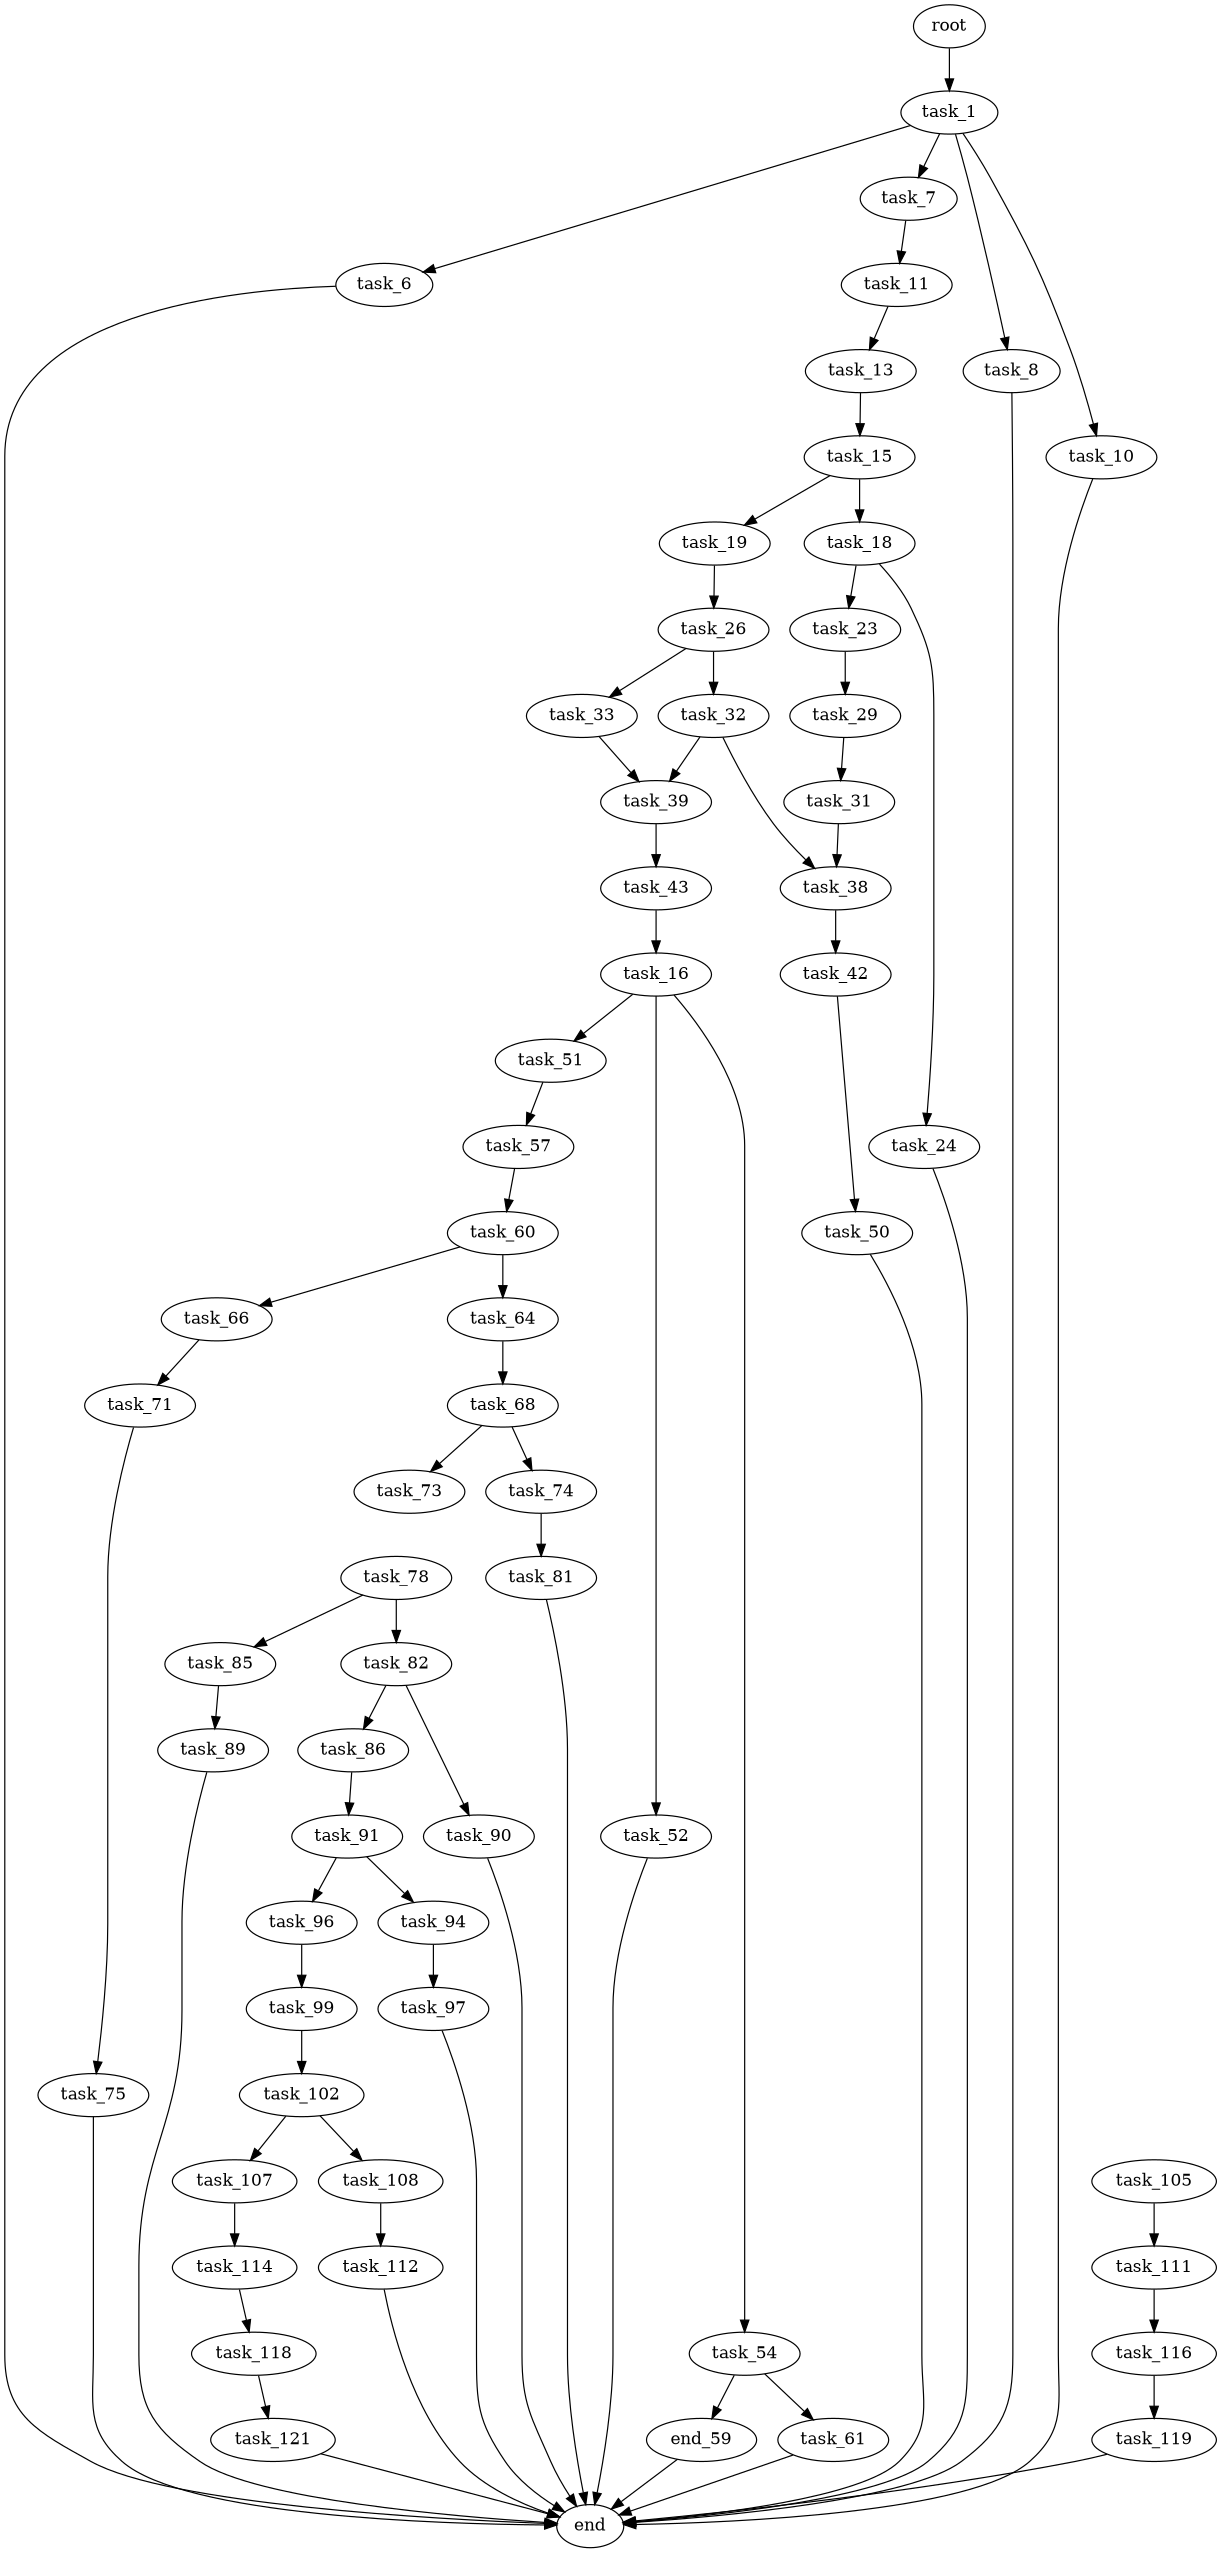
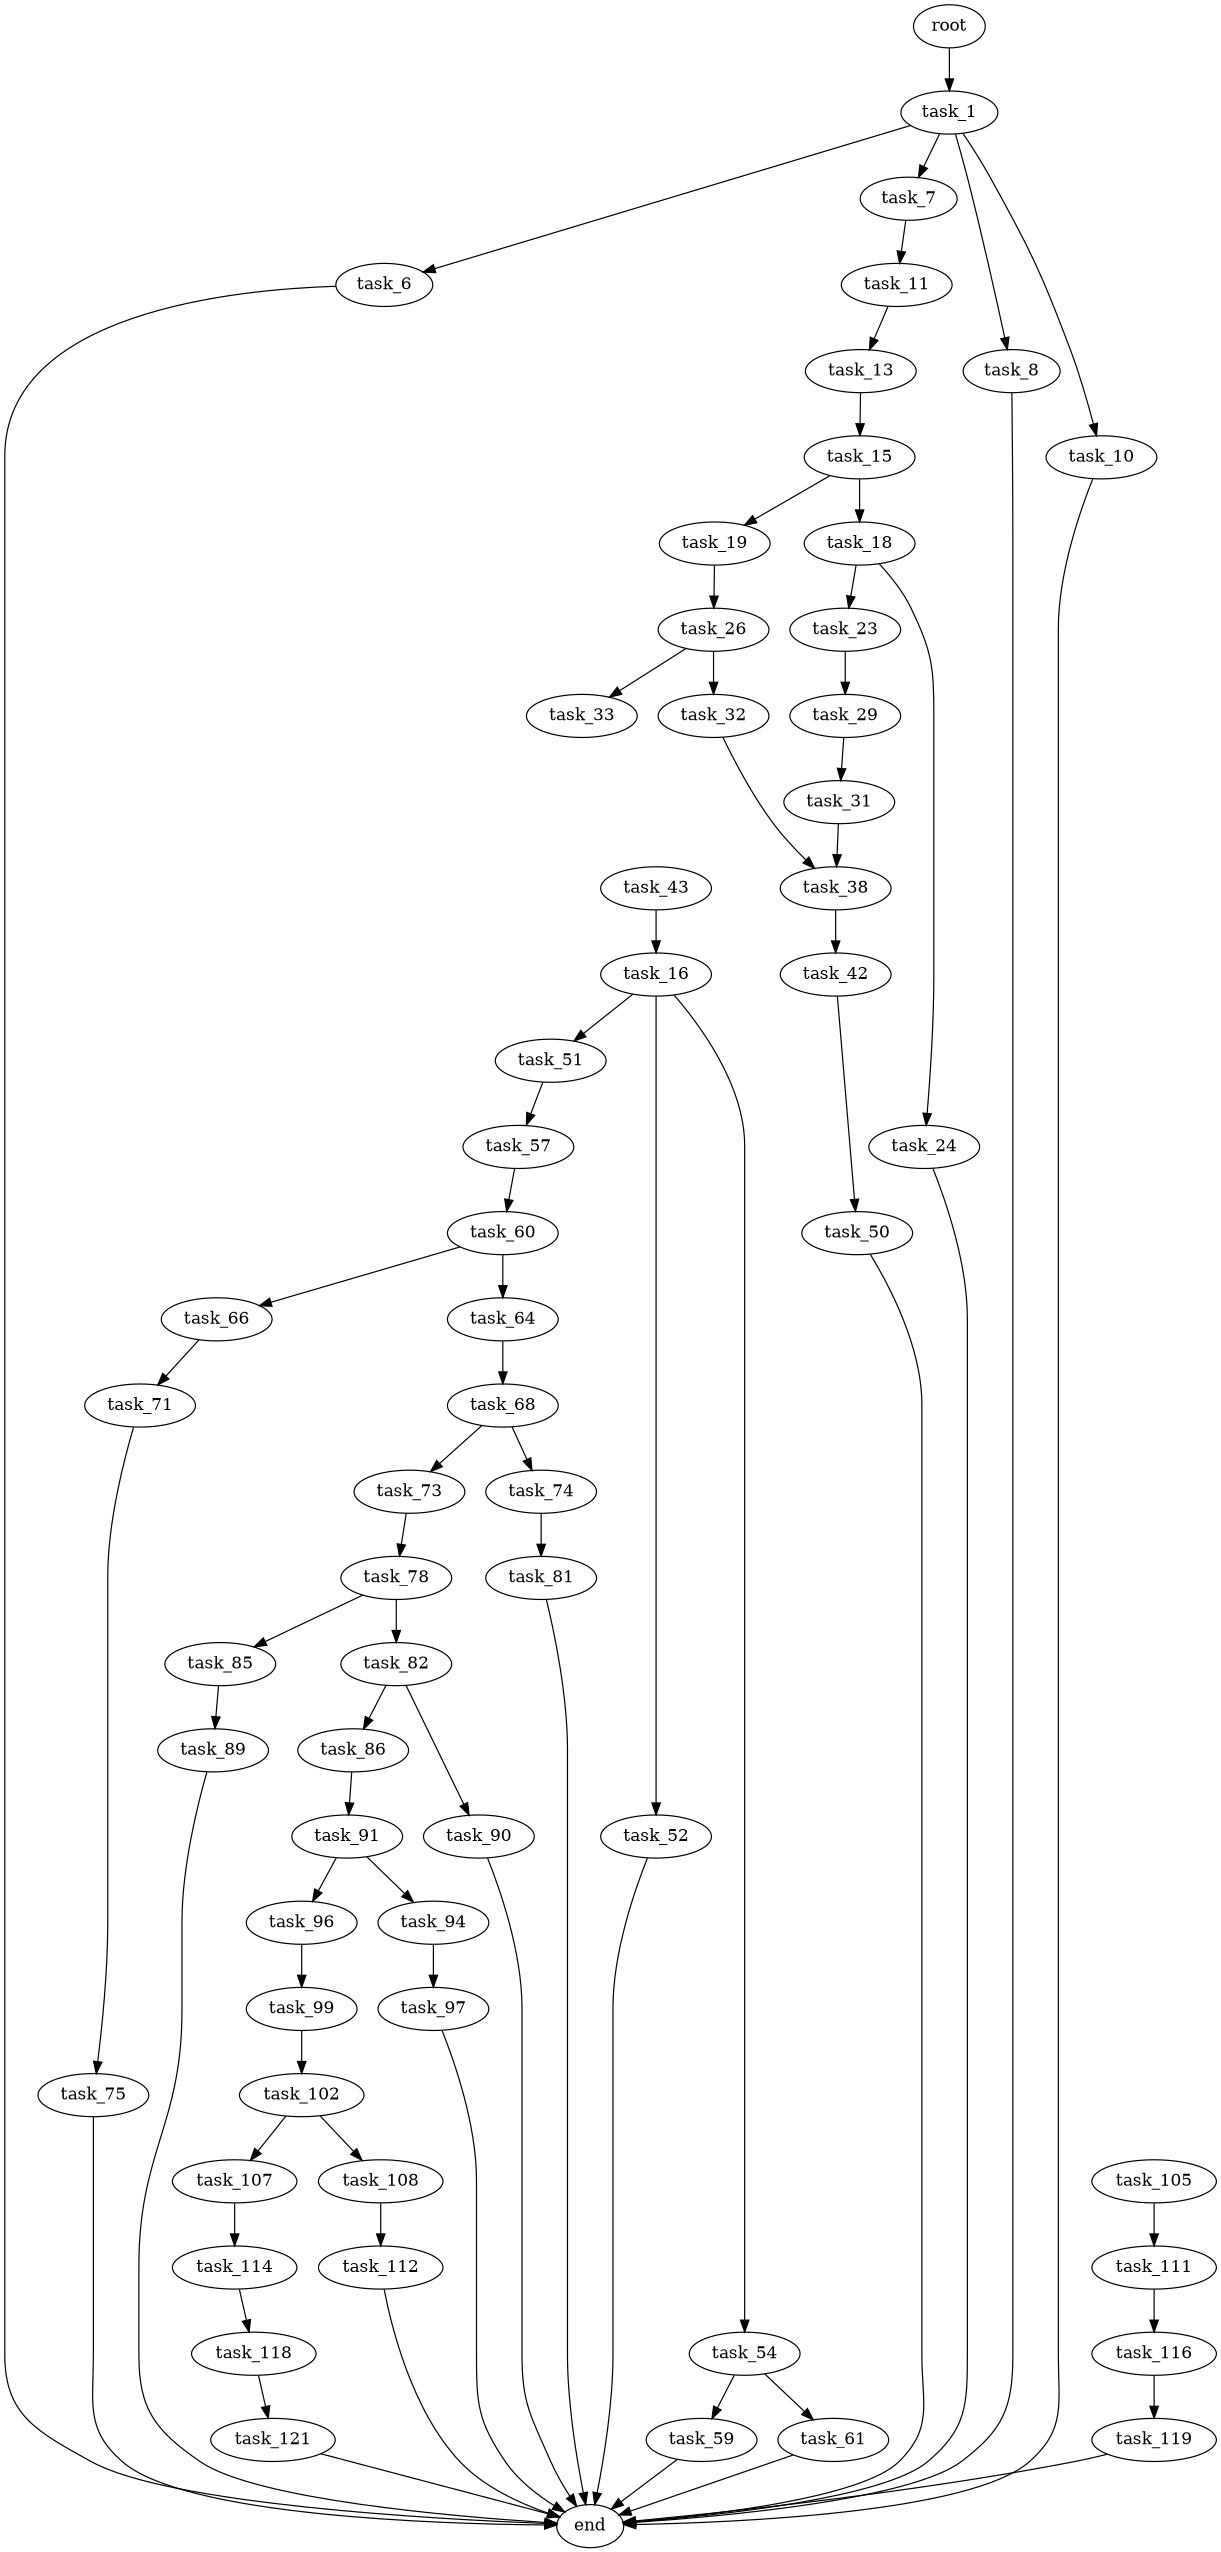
node "task_39": removed
edge "task_73" -> "task_78": added
node "end_59": label "end_59" -> "task_59"
